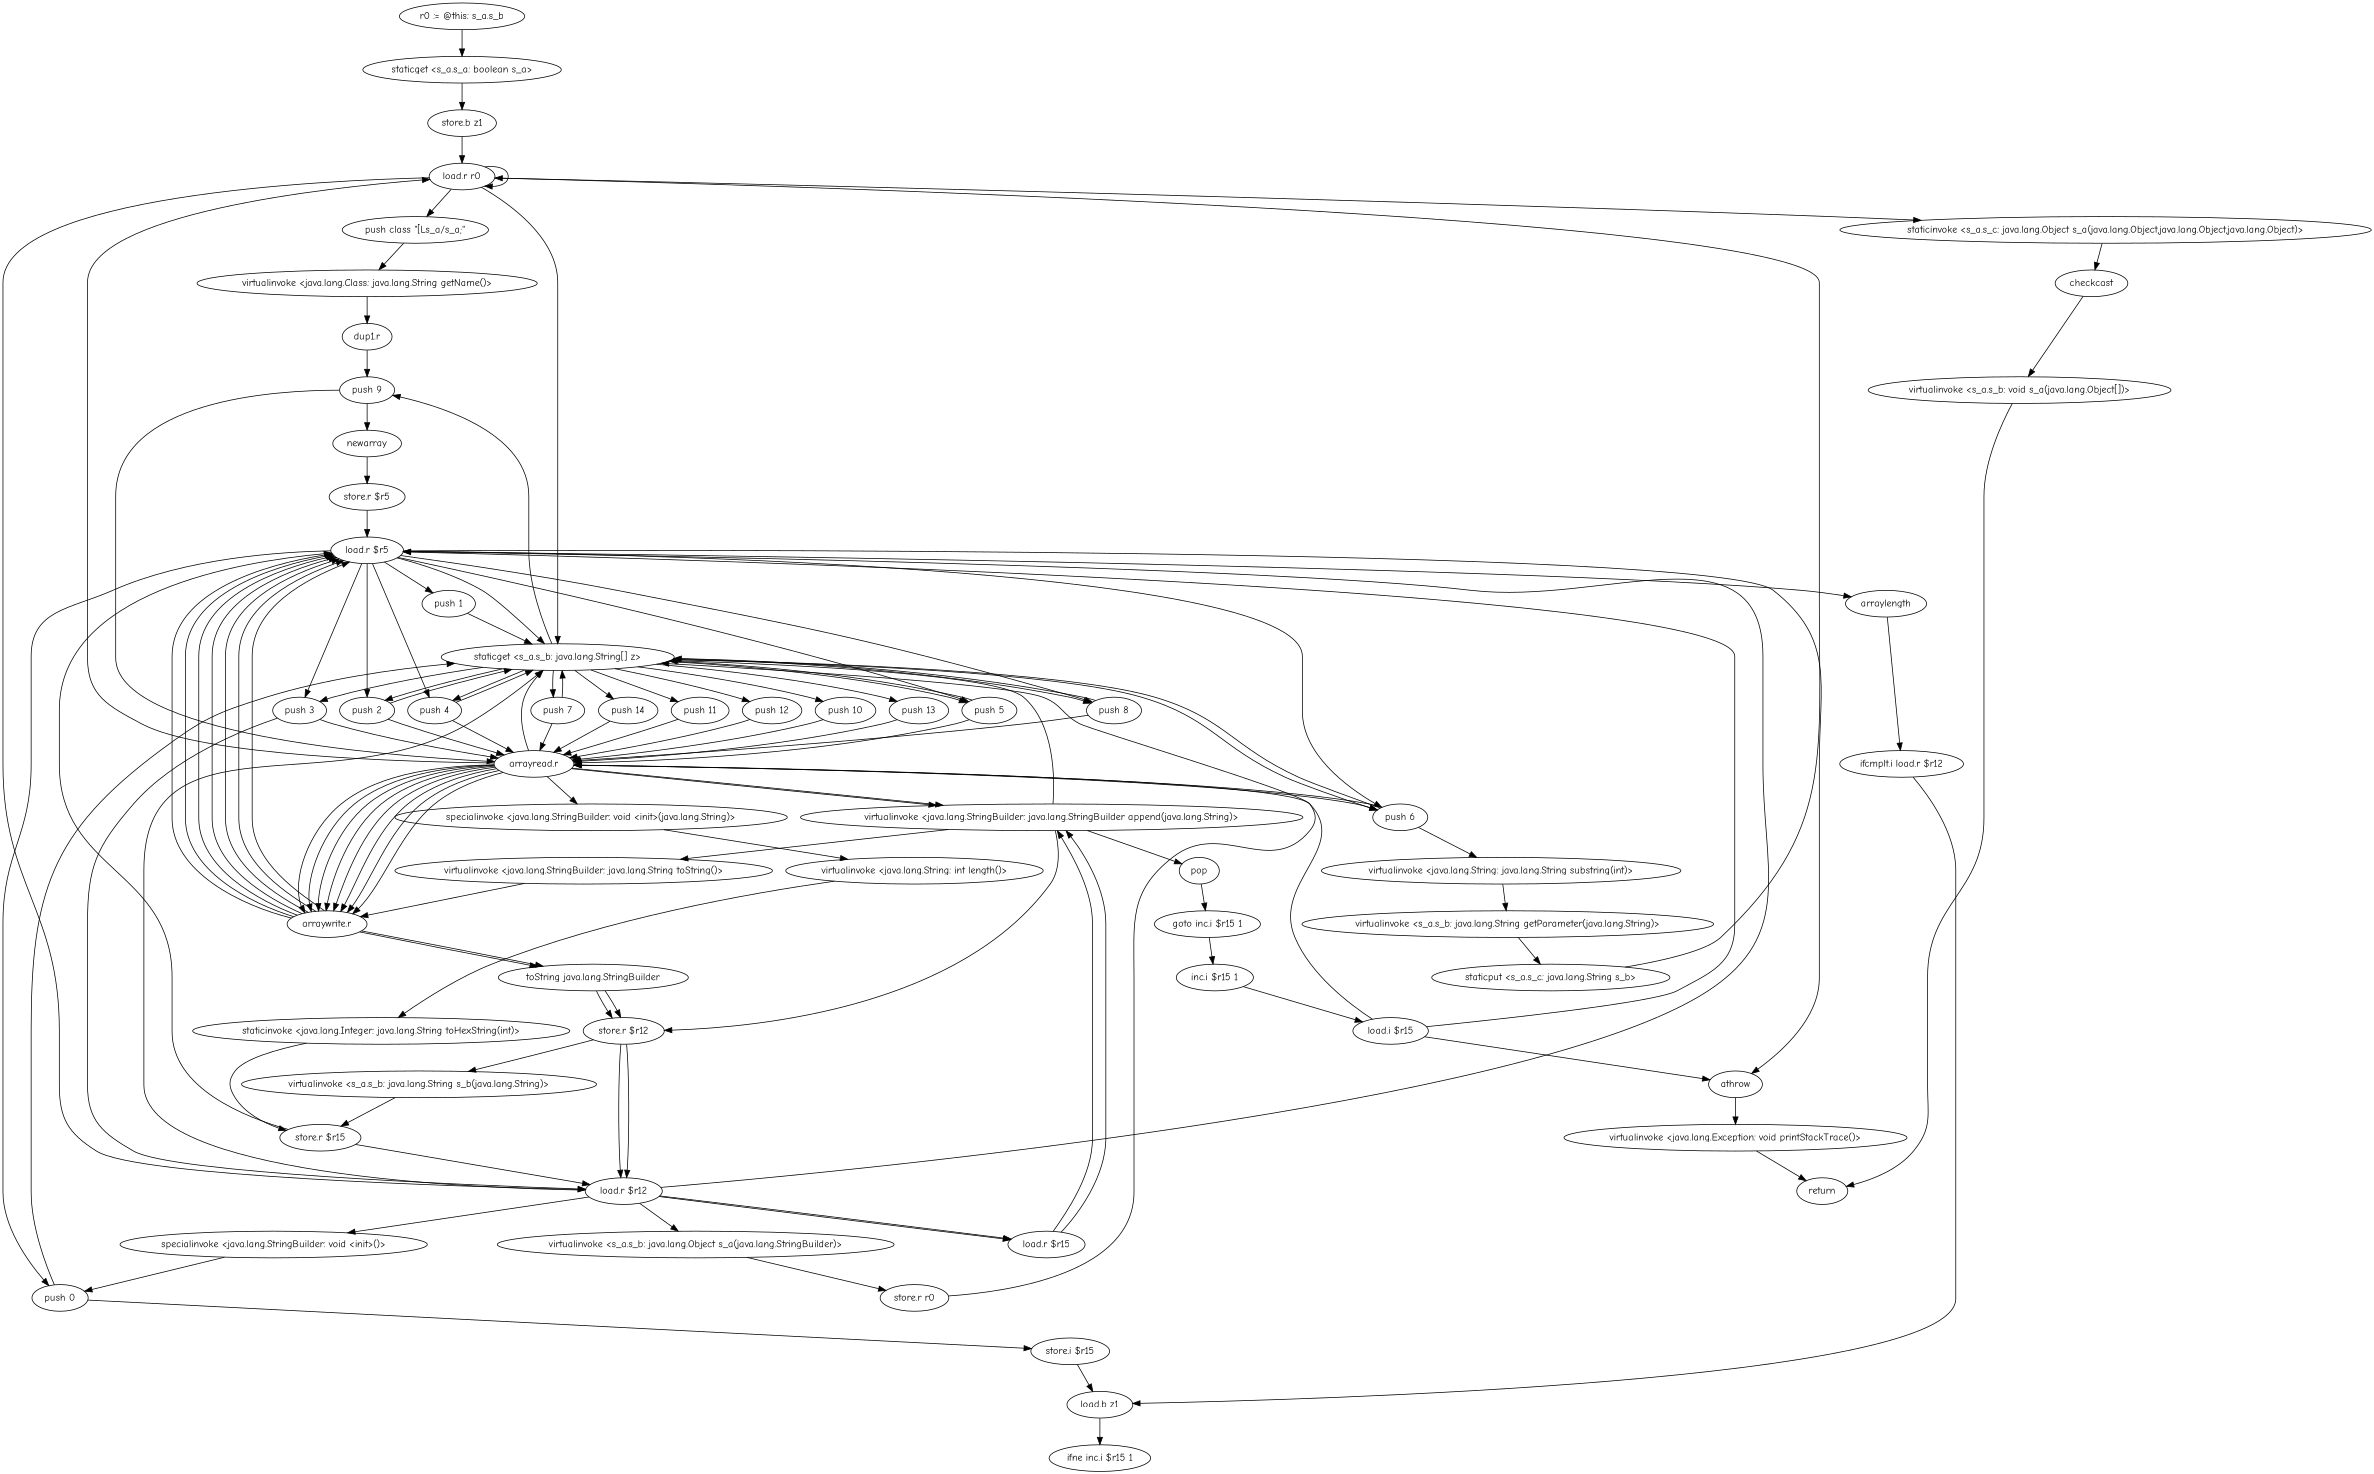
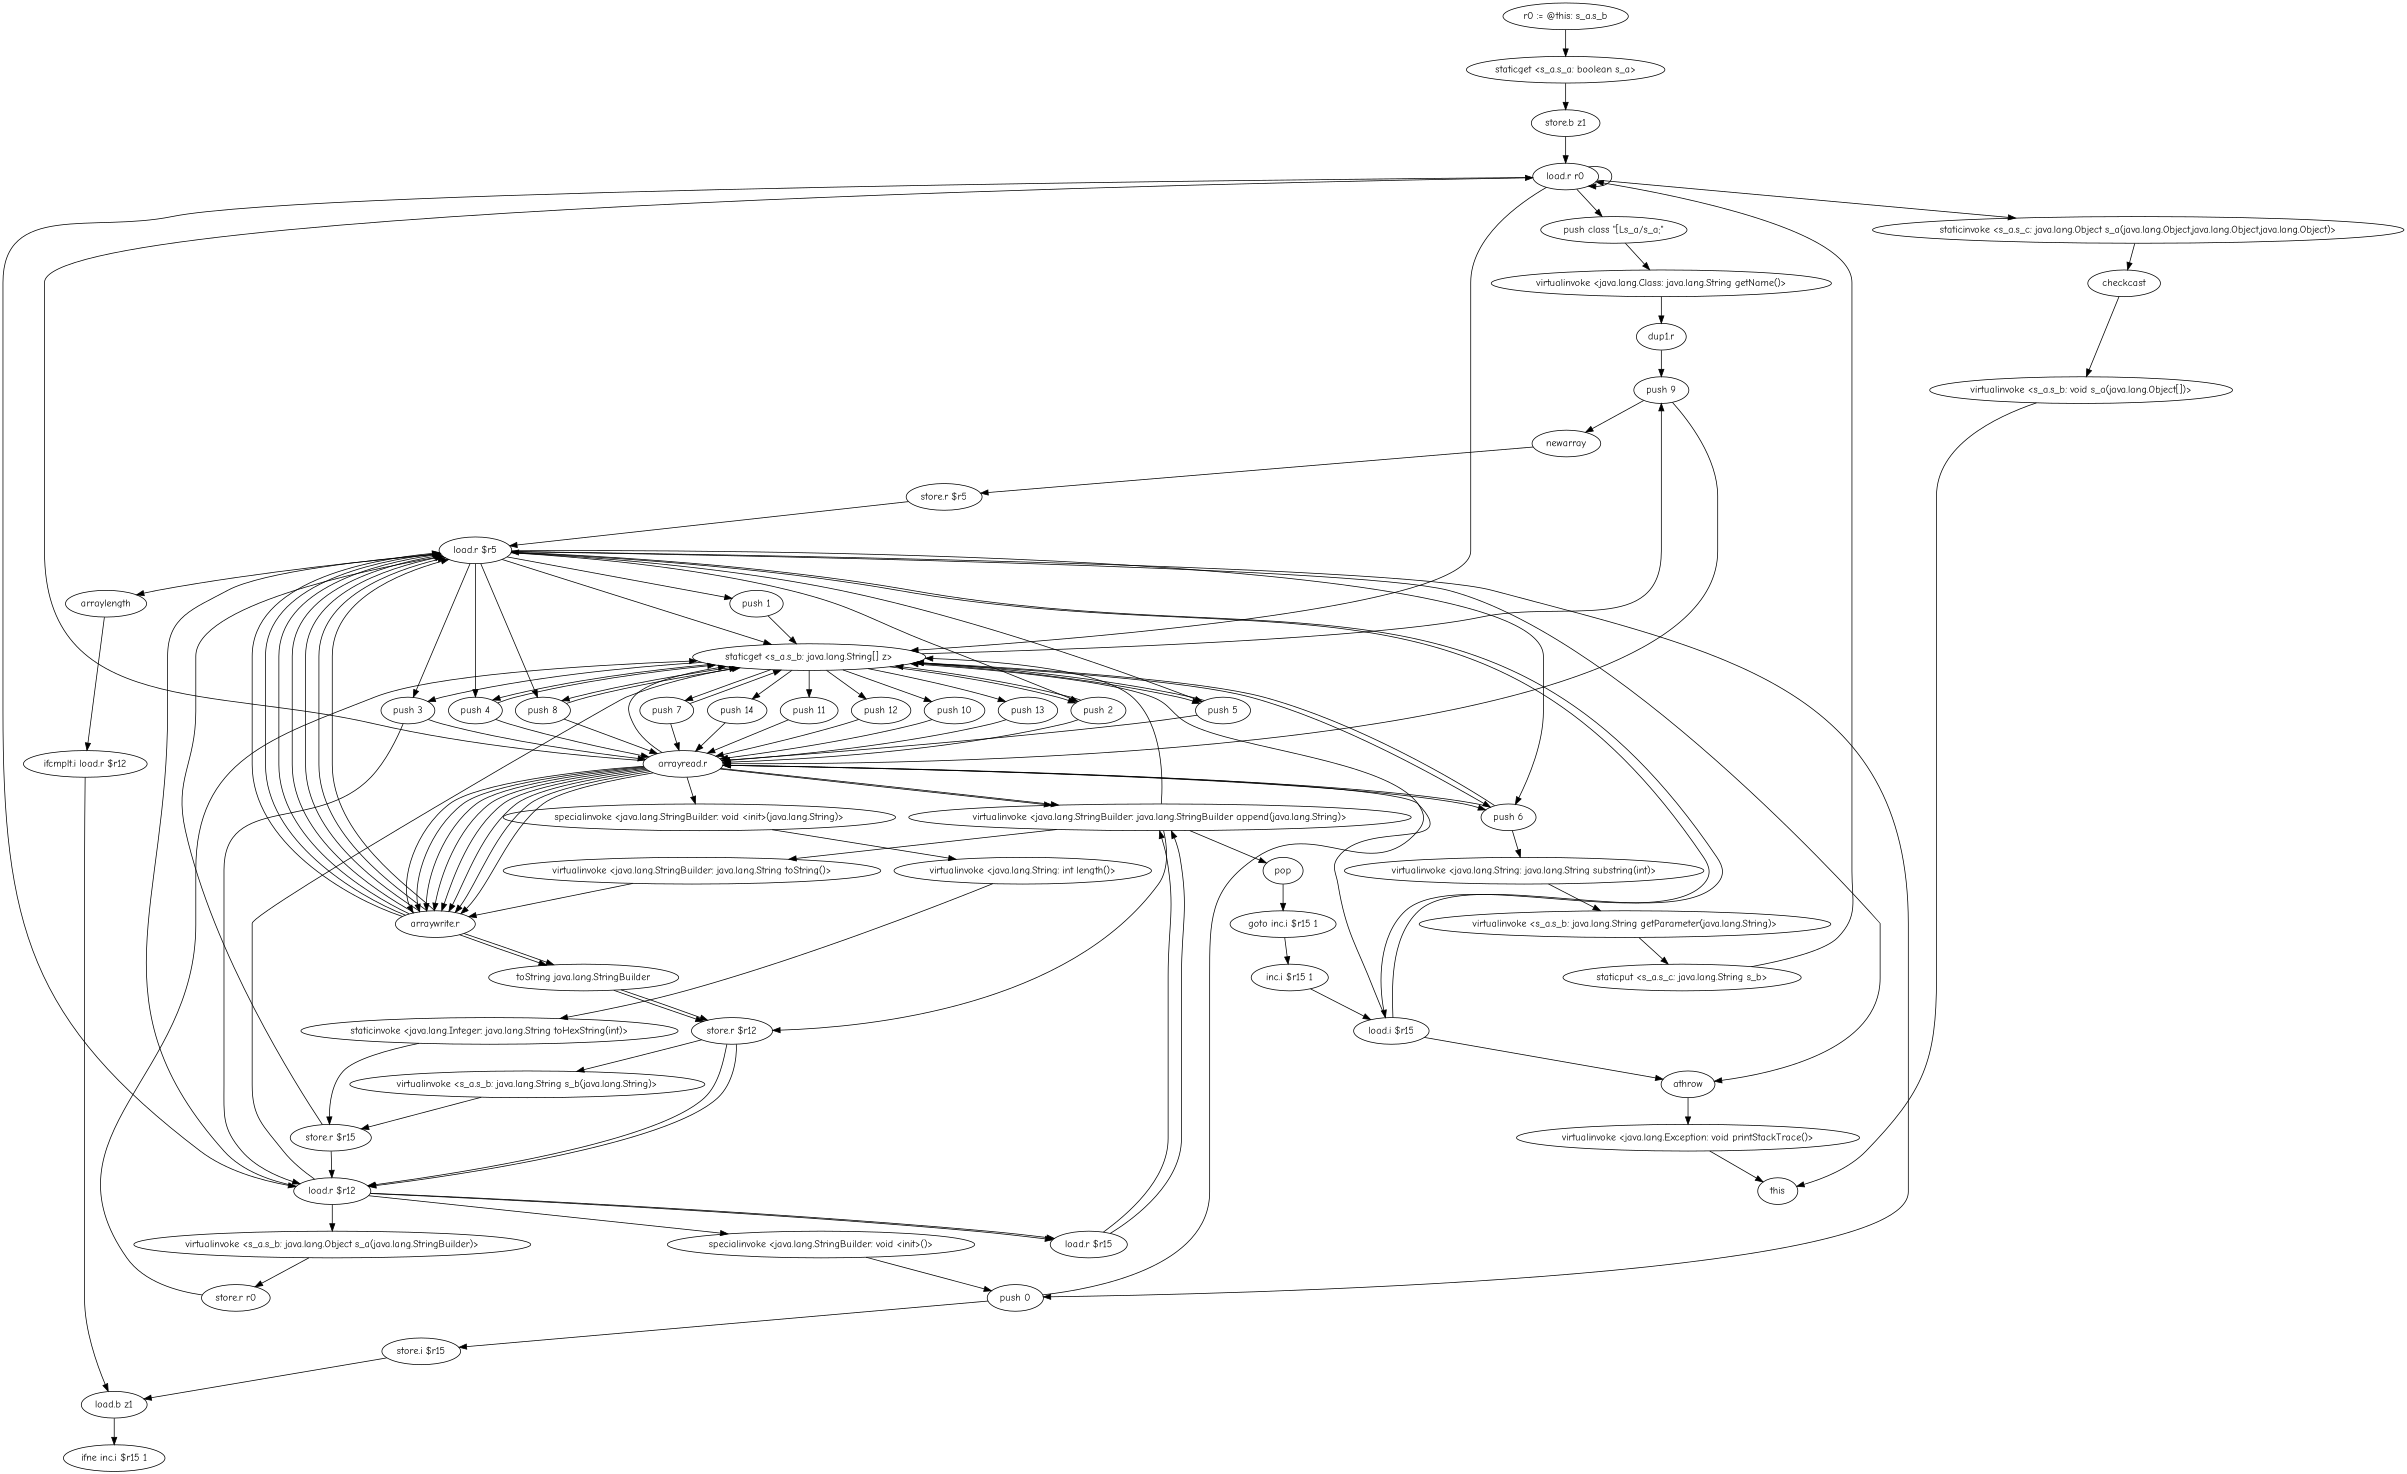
edge "load.r $r5" -> "load.i $r15": added
node "return": label "return" -> "this"
